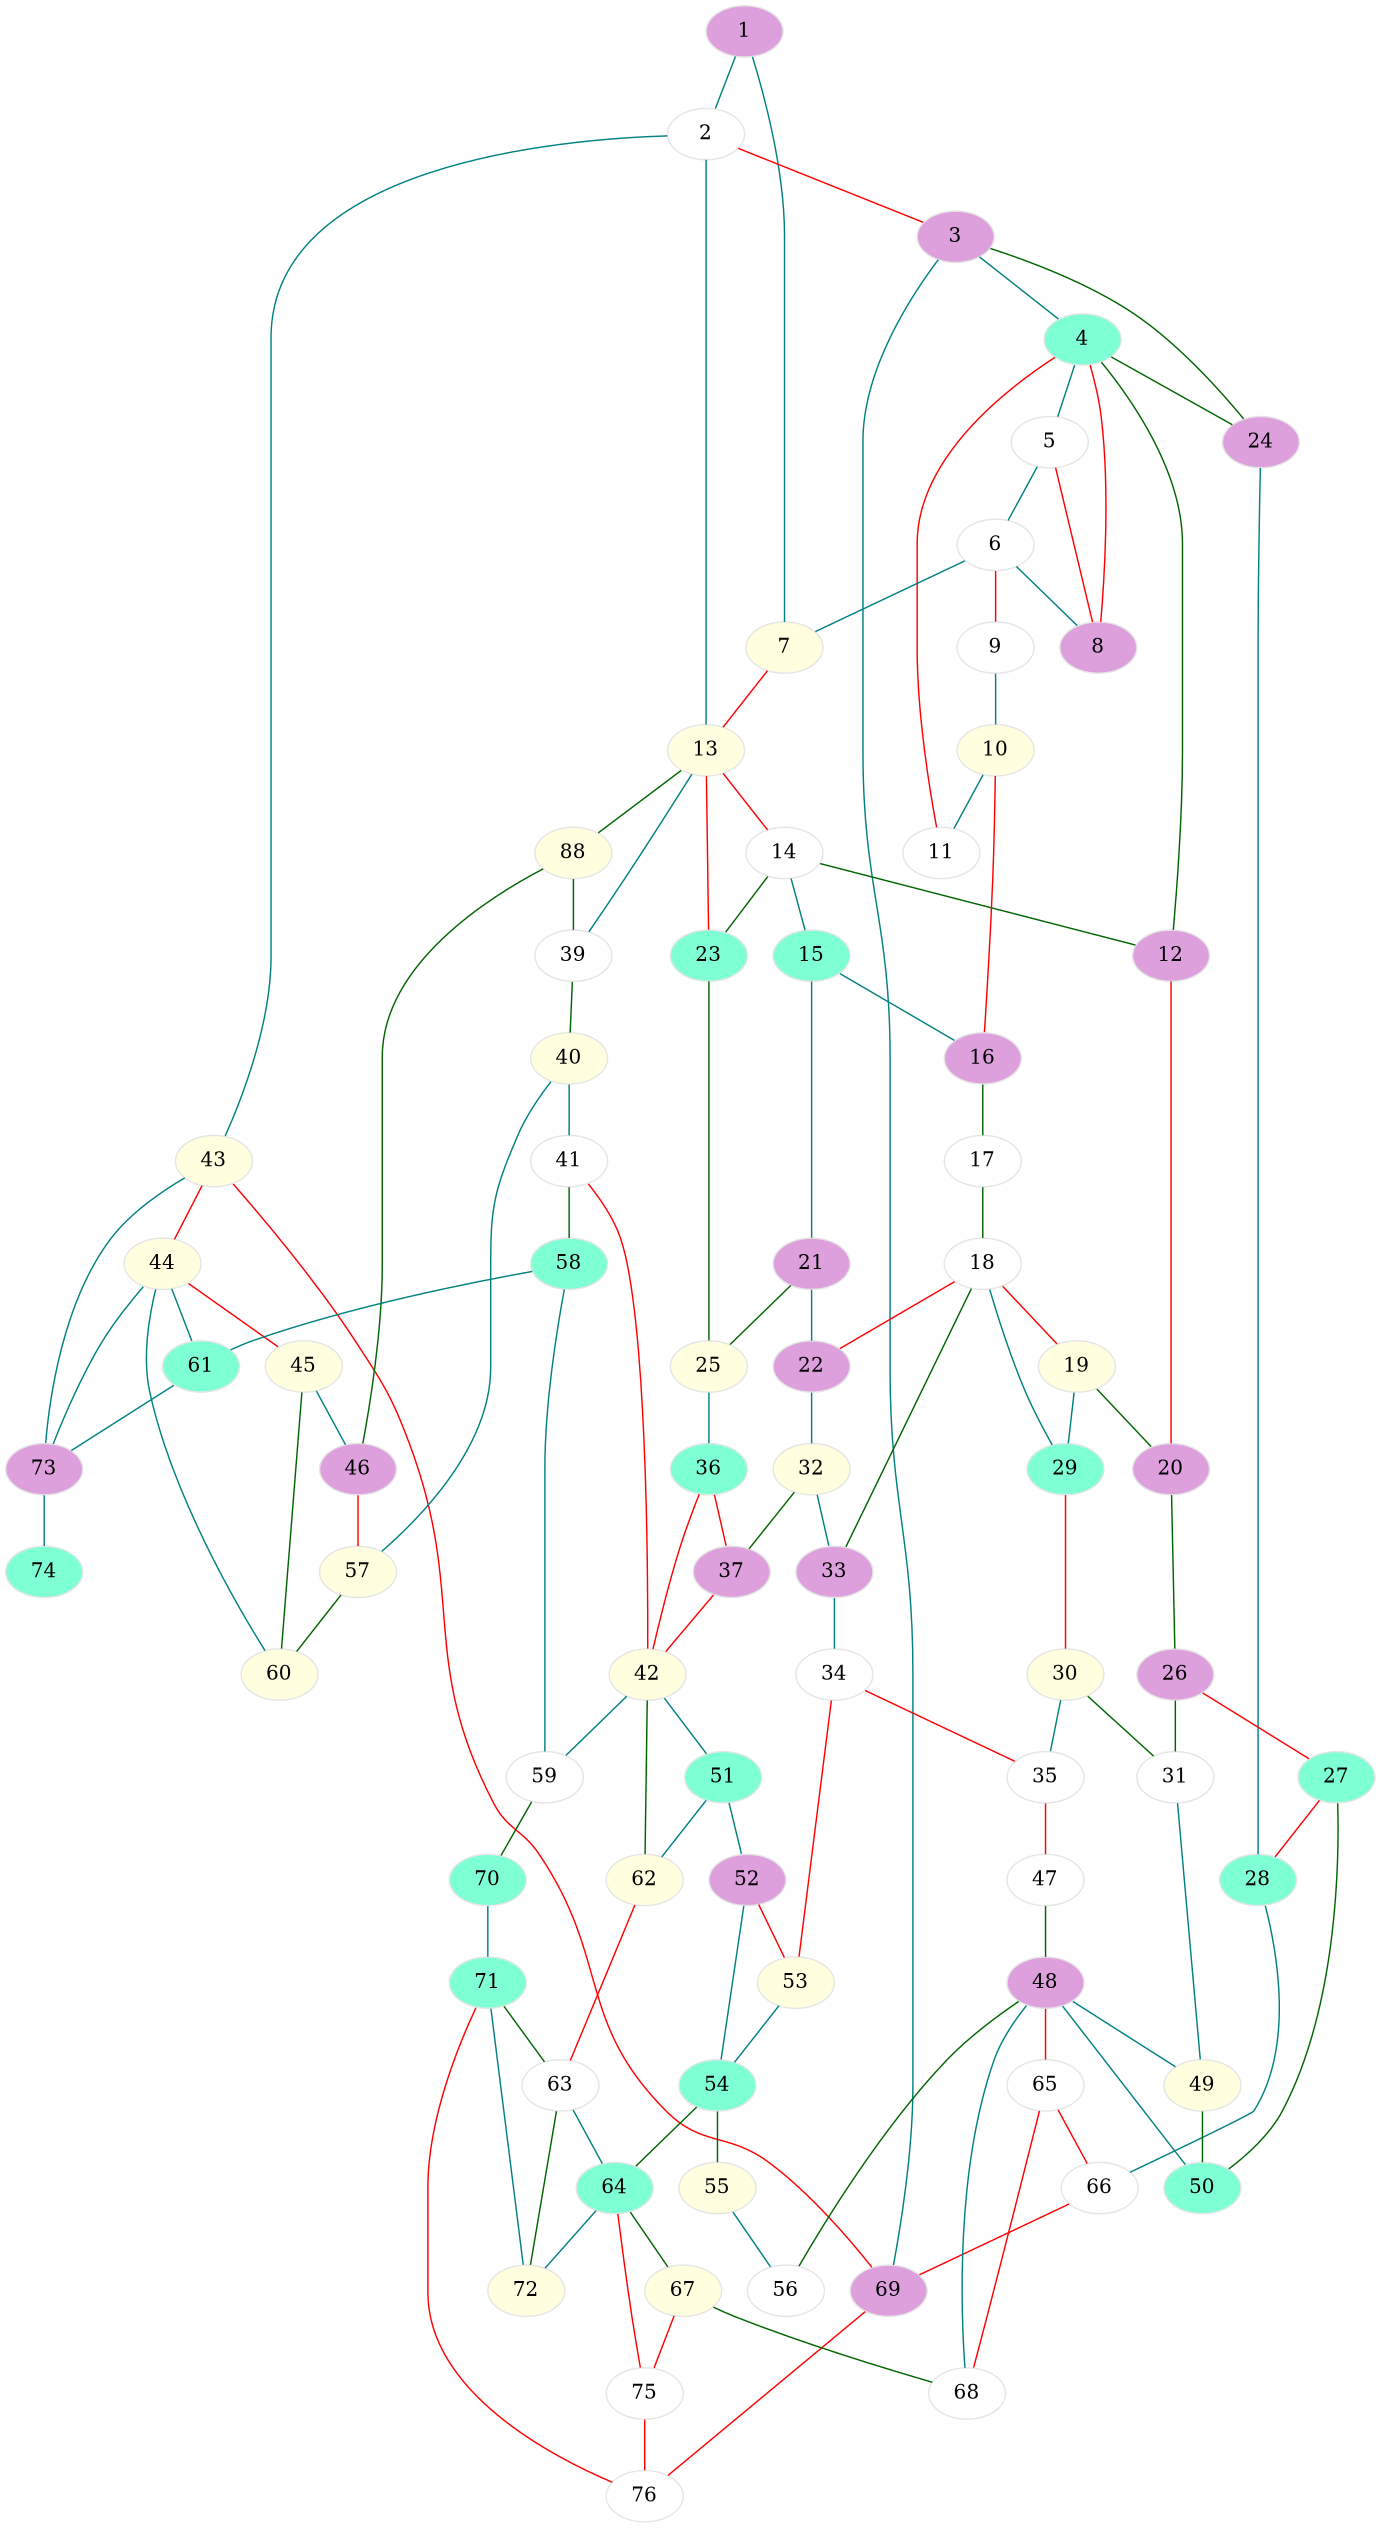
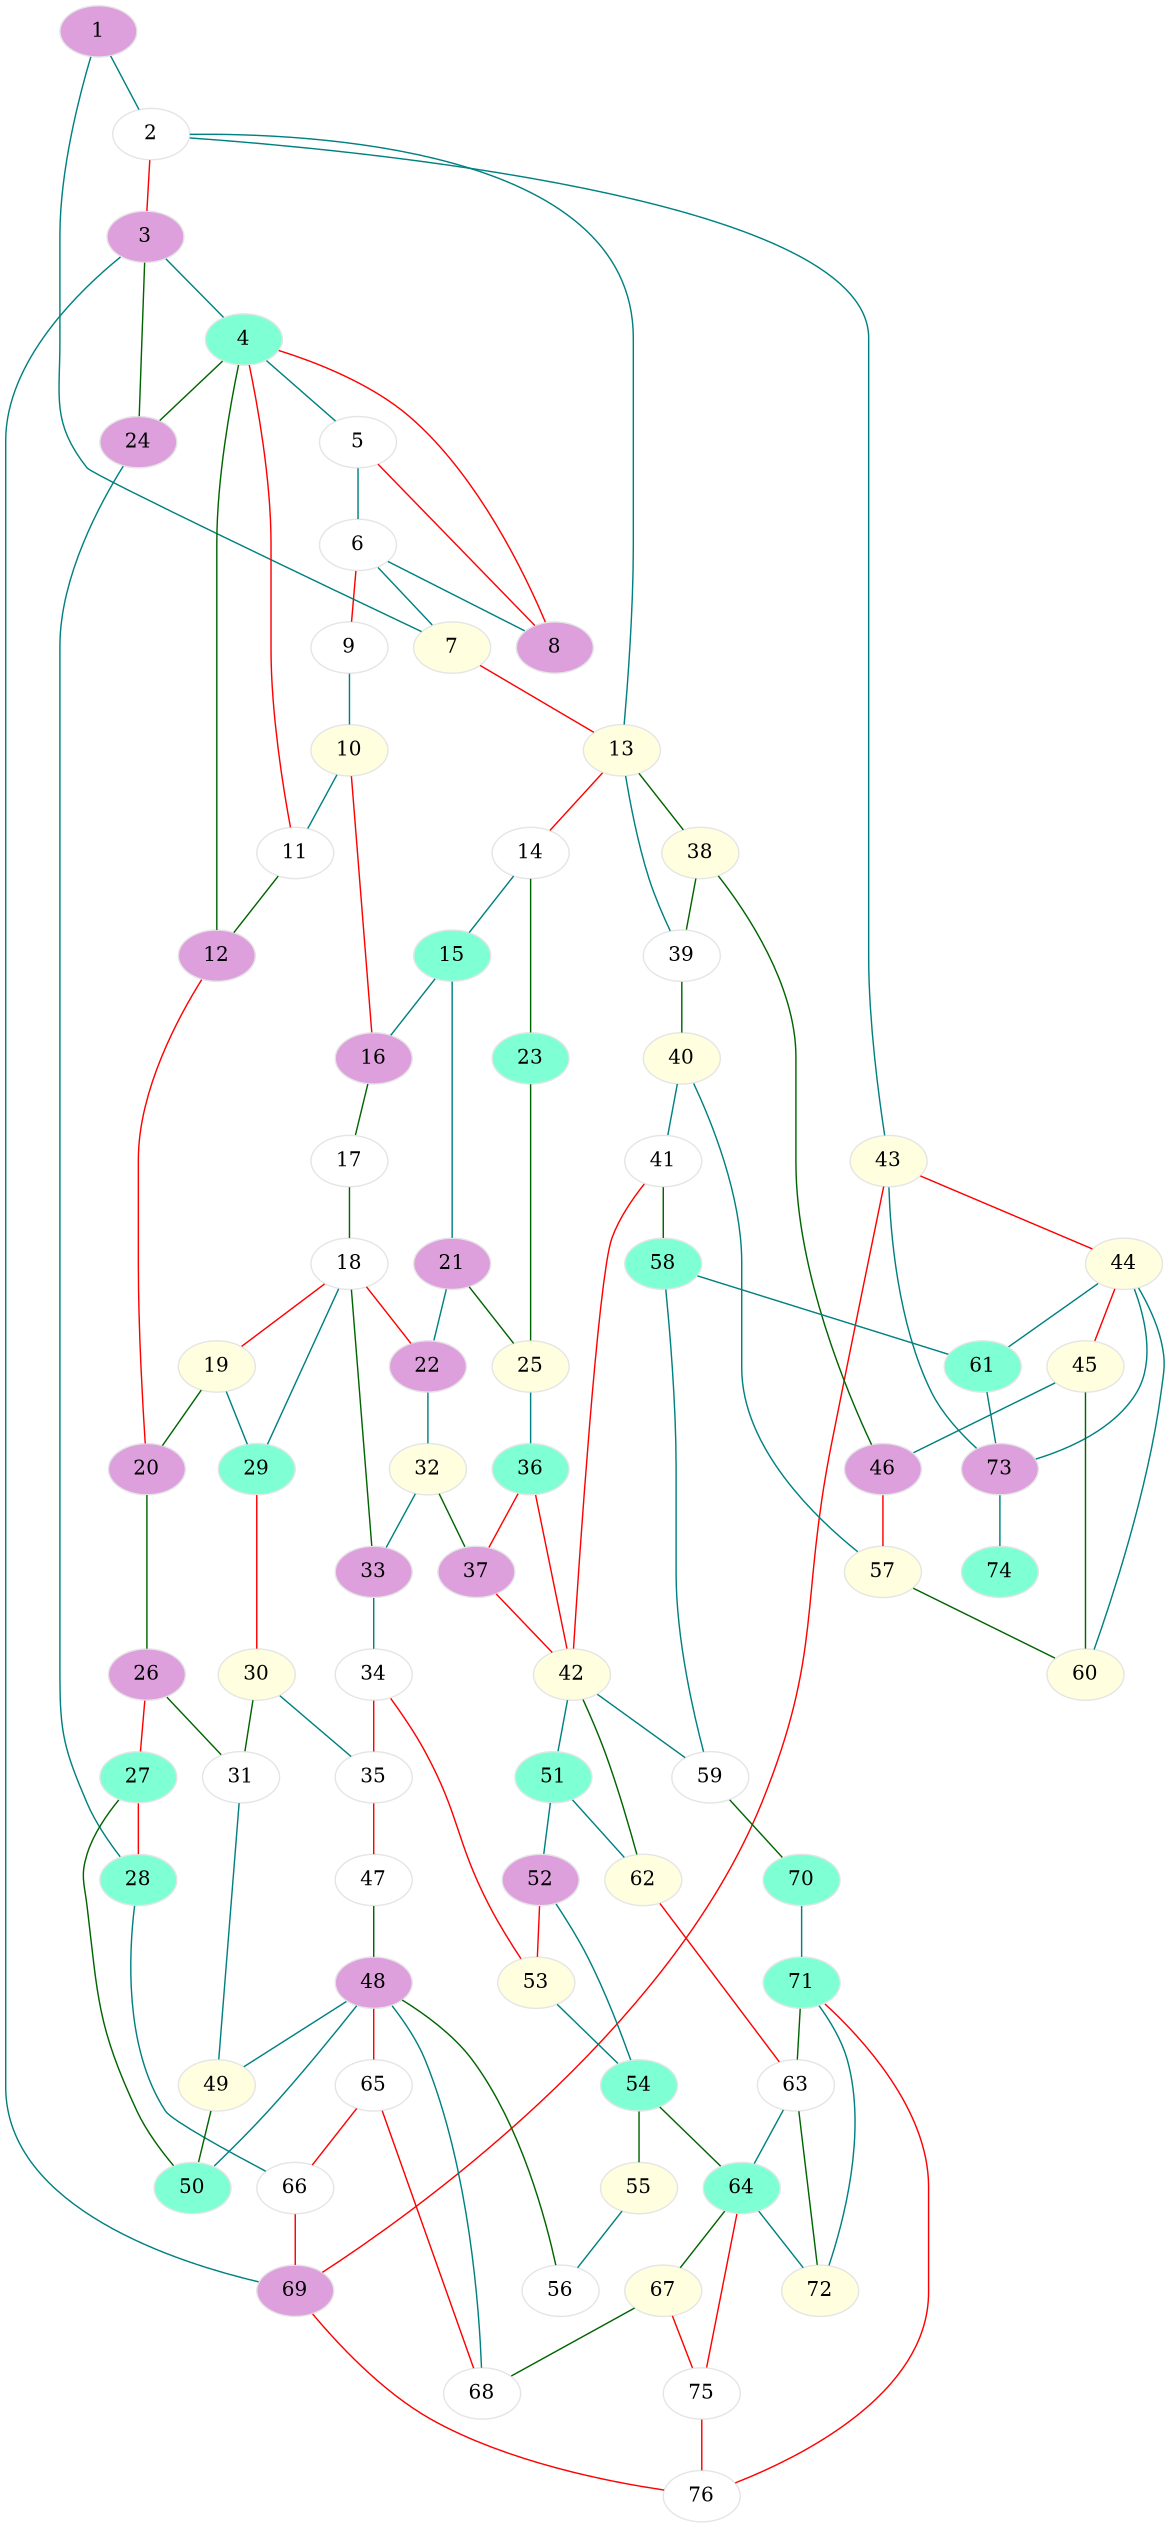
node "88": label "88" -> "38"
edge "13" -- "23": removed
edge "14" -- "12": now "11" -- "12"
